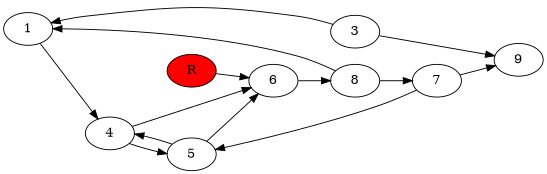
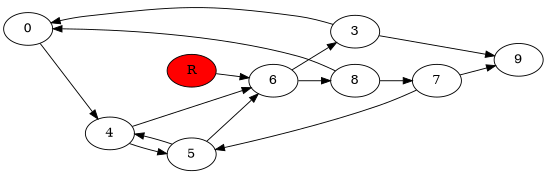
node "1": label "1" -> "0"
edge "6" -> "3": added
